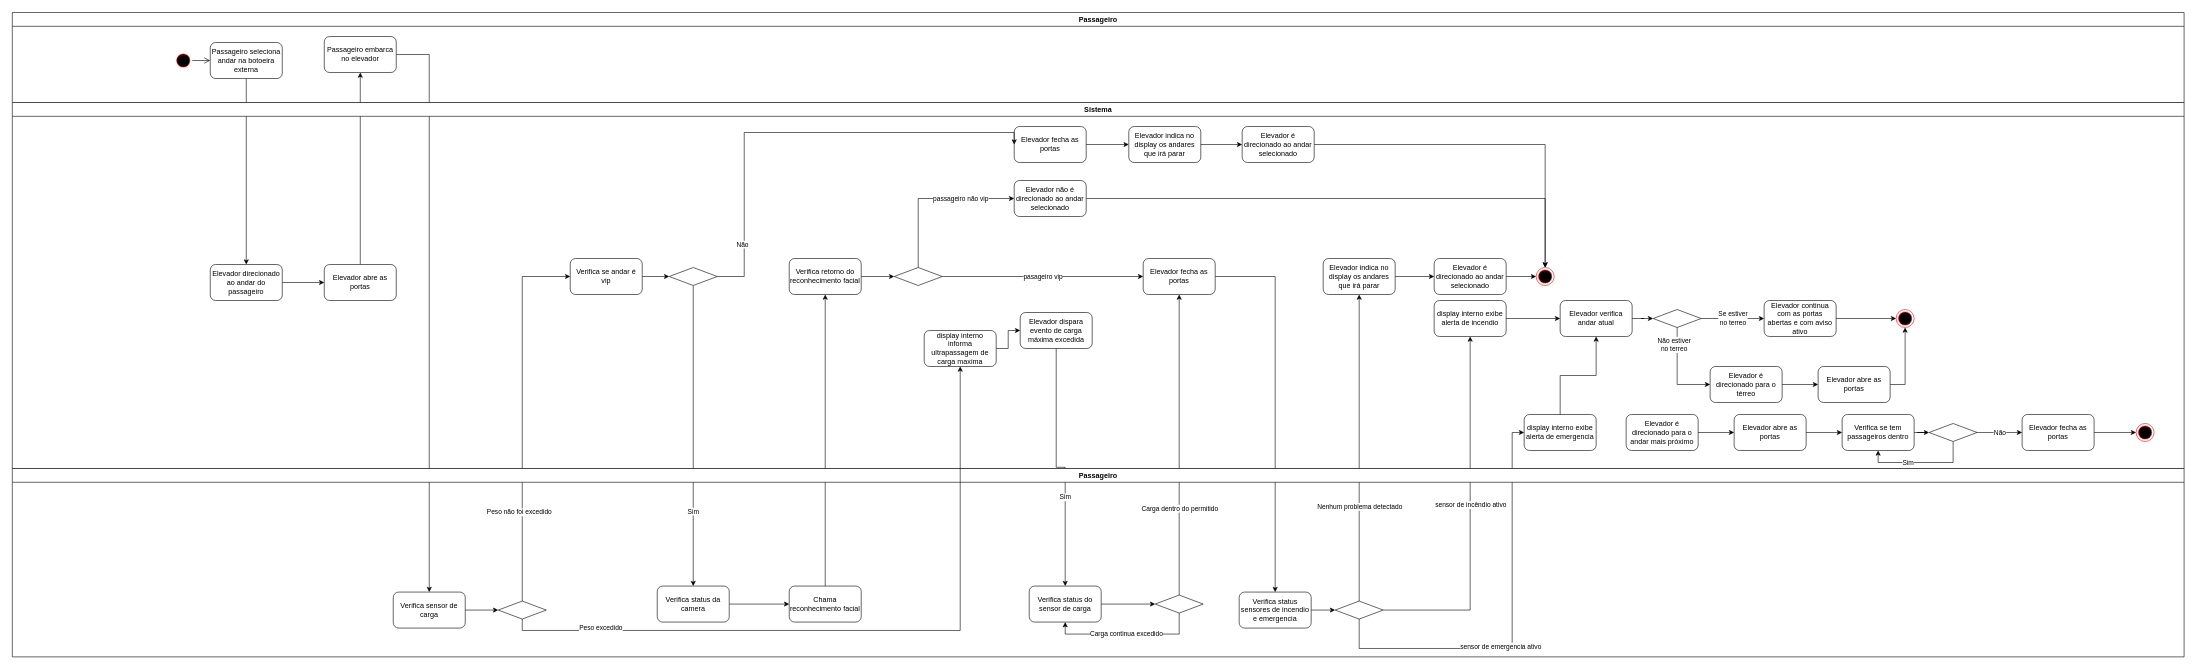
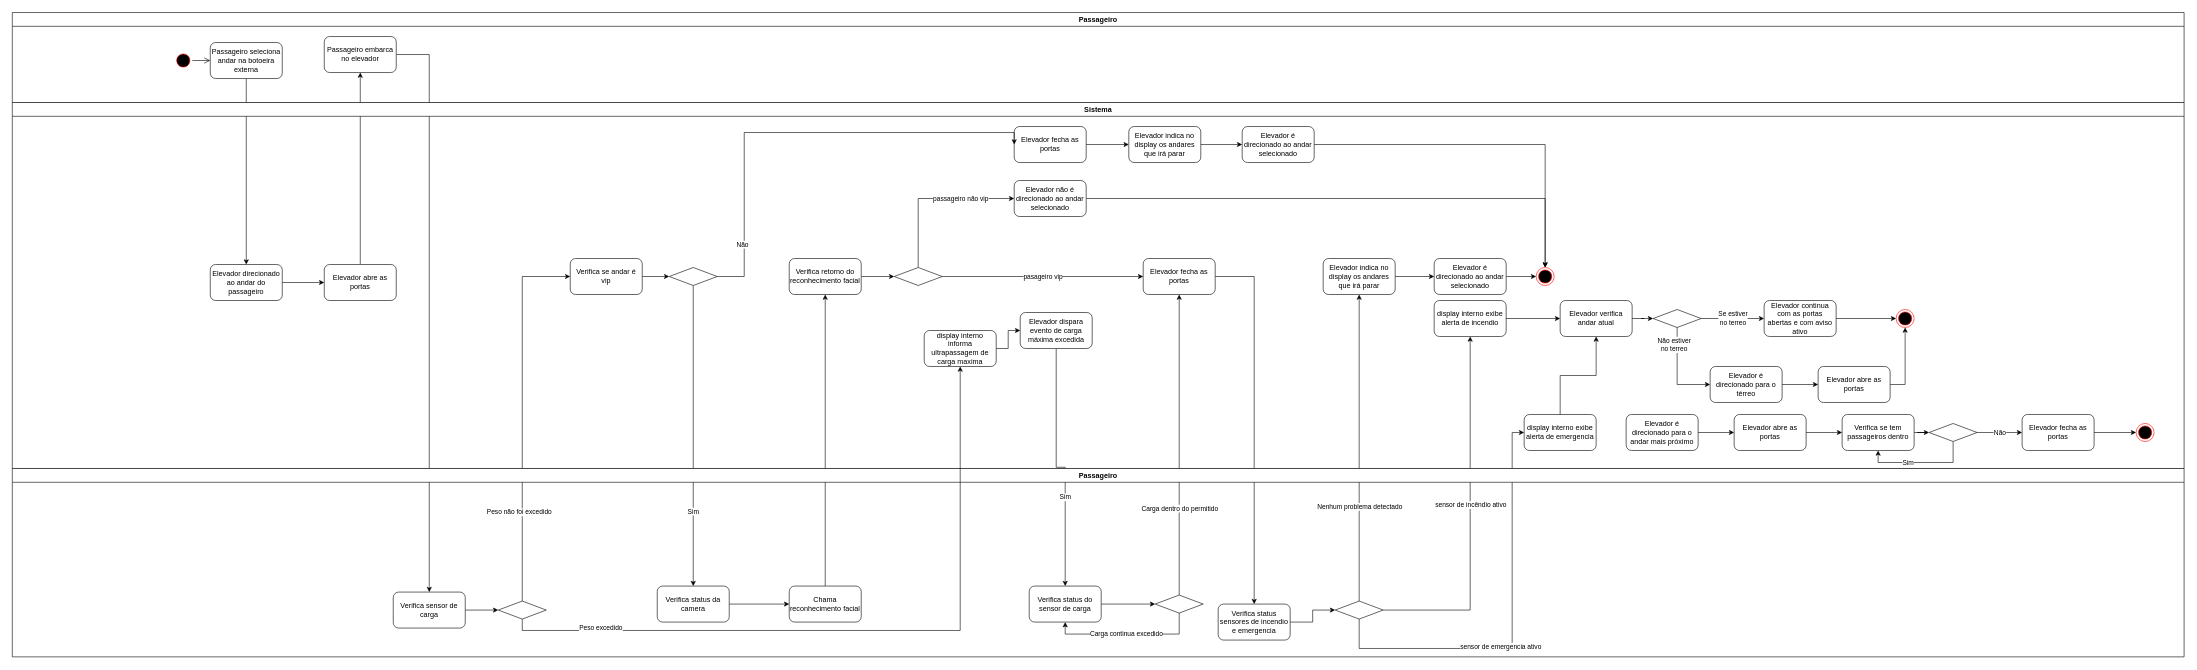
node "Verifica status sensores de incendio e emergencia": moved (1275, 610) -> (1254, 622)
